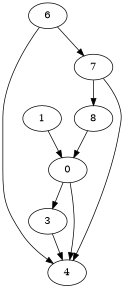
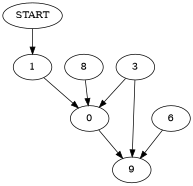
node "START": added
node "7": removed
edge "0" -> "3": reversed
node "4": label "4" -> "9"
